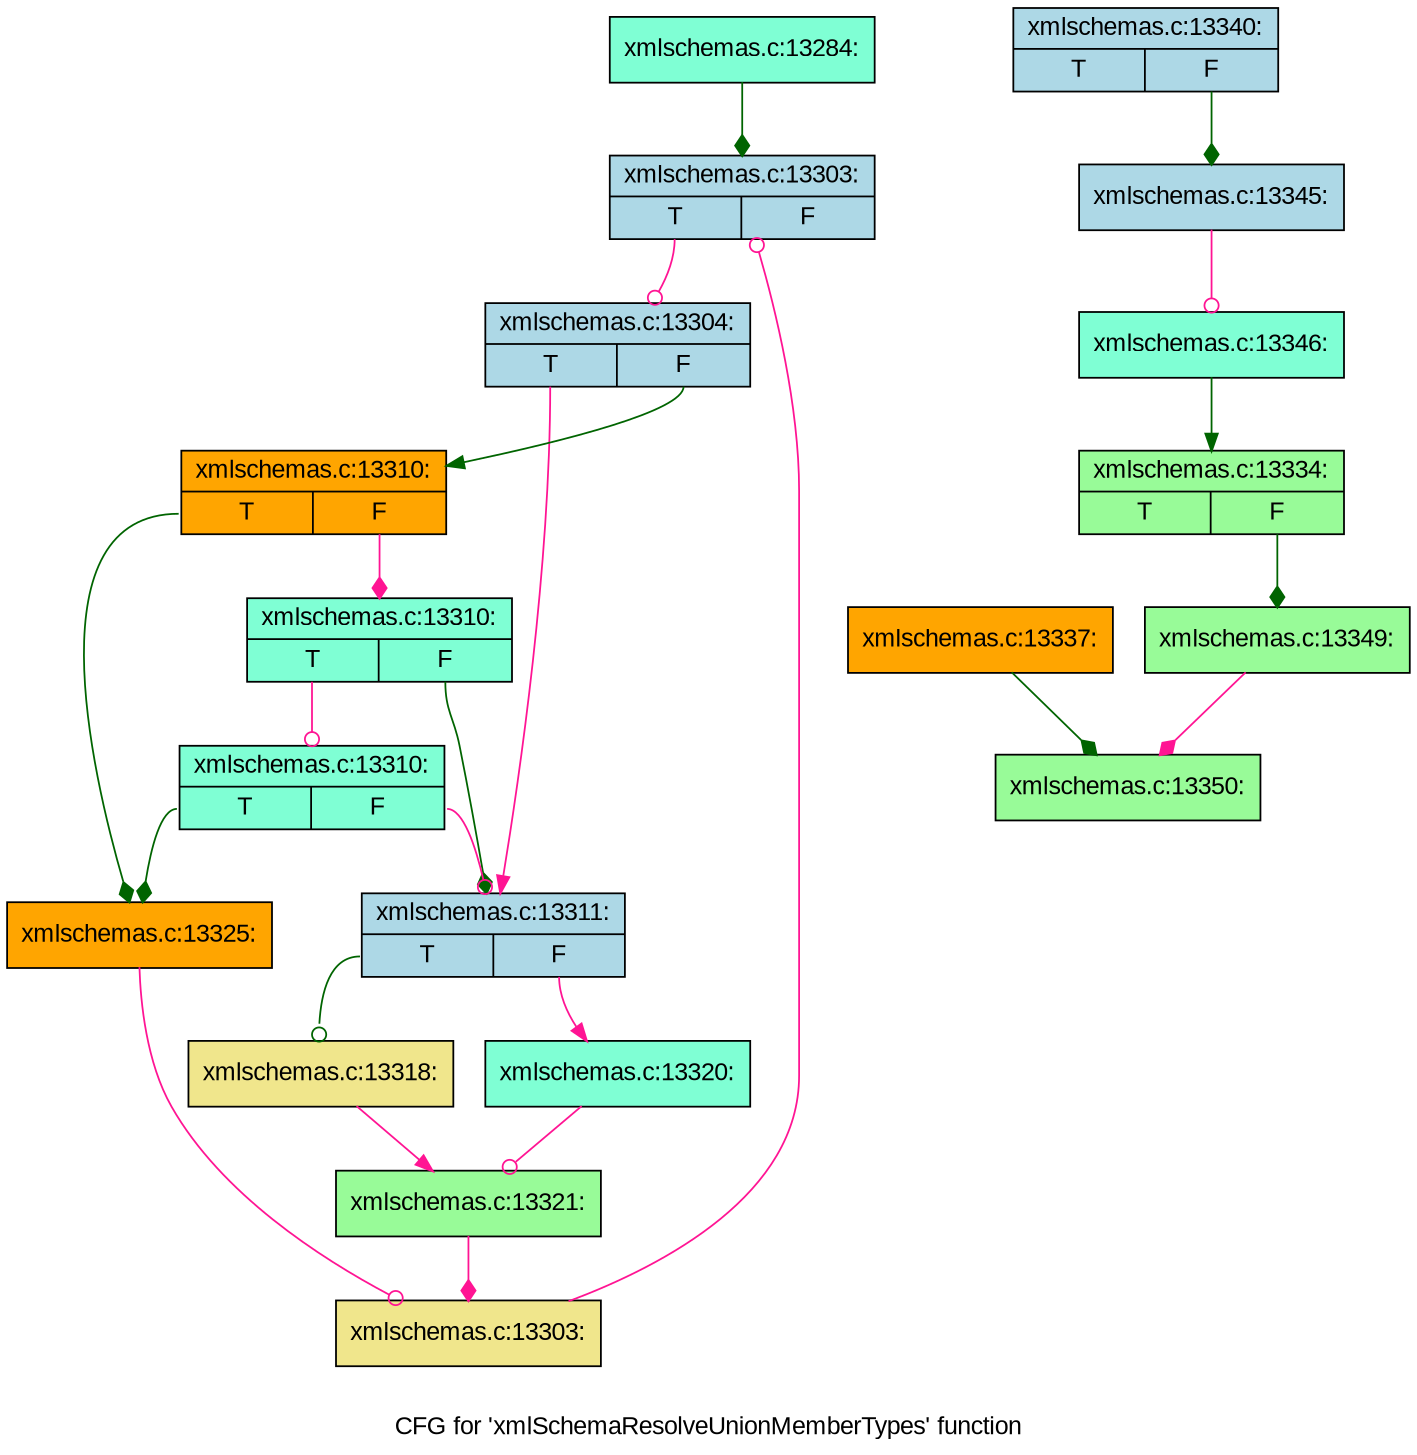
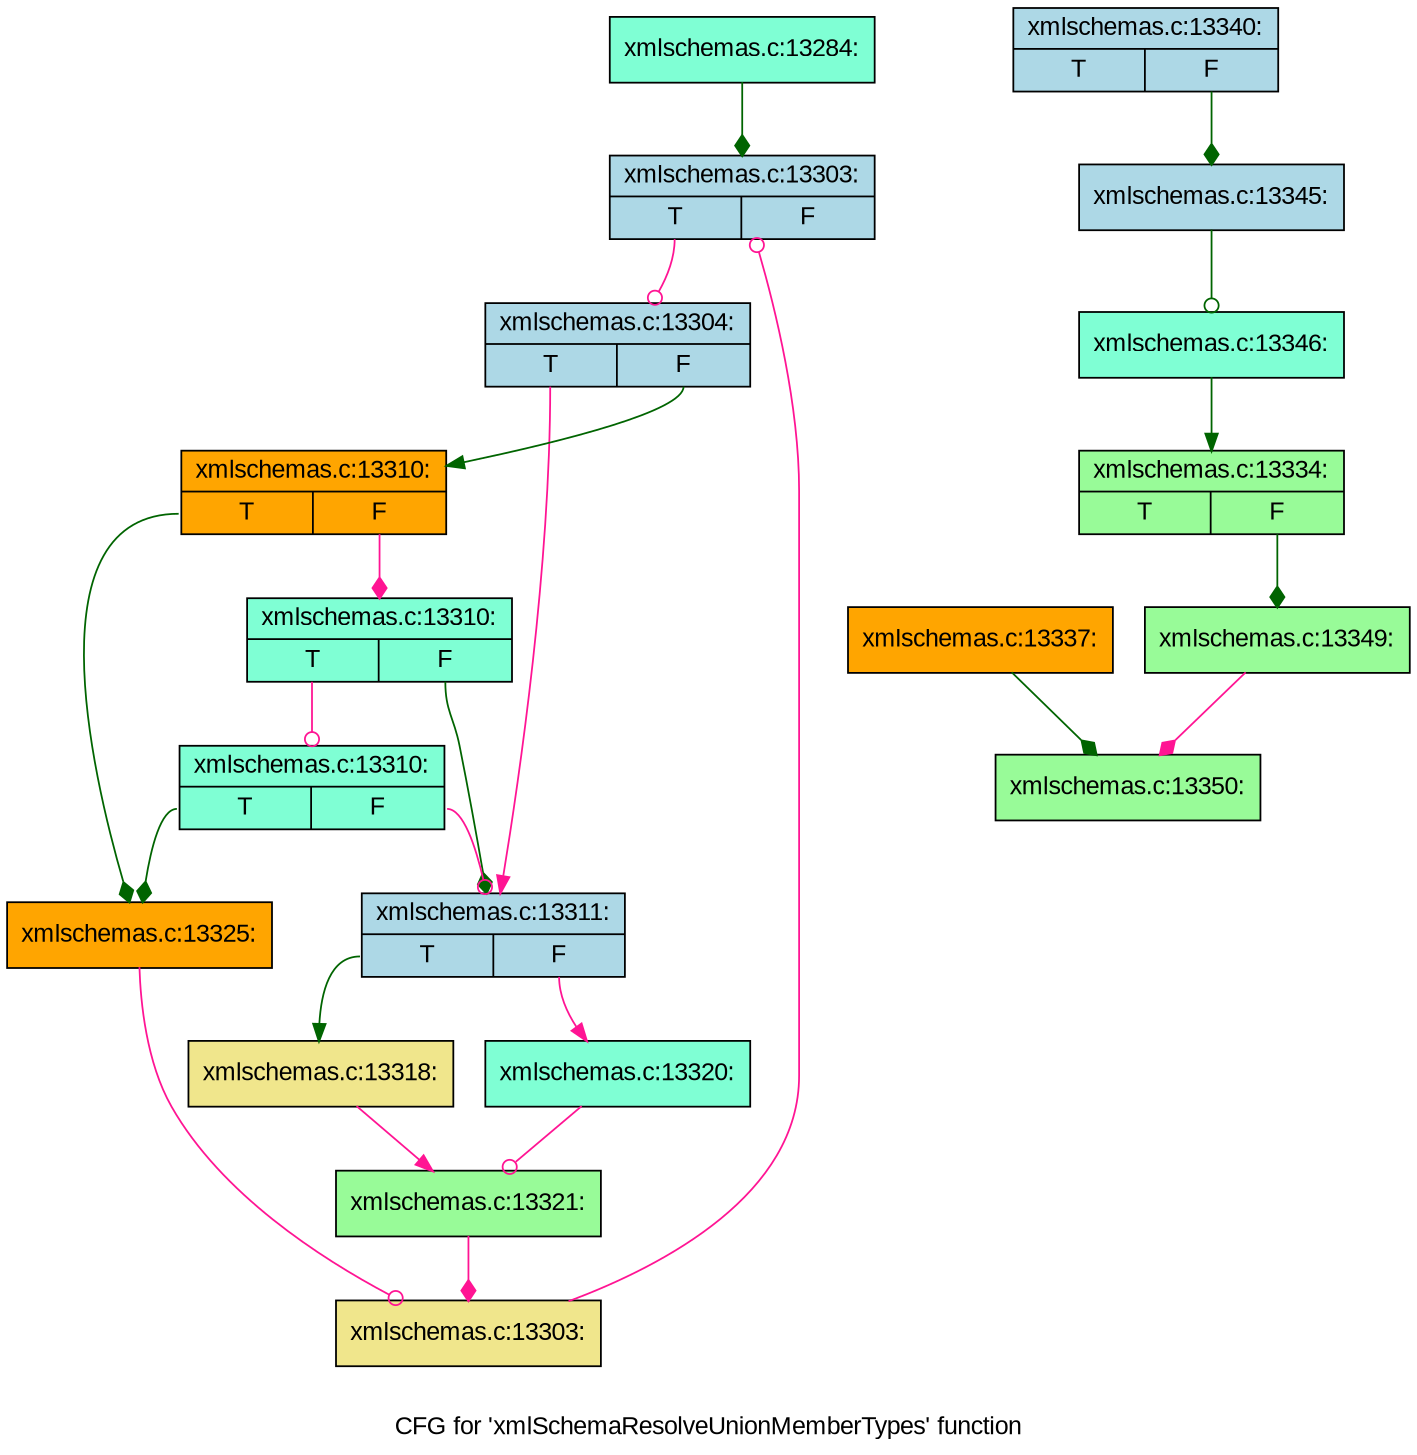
edge "xmlschemas.c:13345:" -> "xmlschemas.c:13346:": color deeppink -> darkgreen
edge "xmlschemas.c:13311:" -> "xmlschemas.c:13318:": arrowhead odot -> normal
